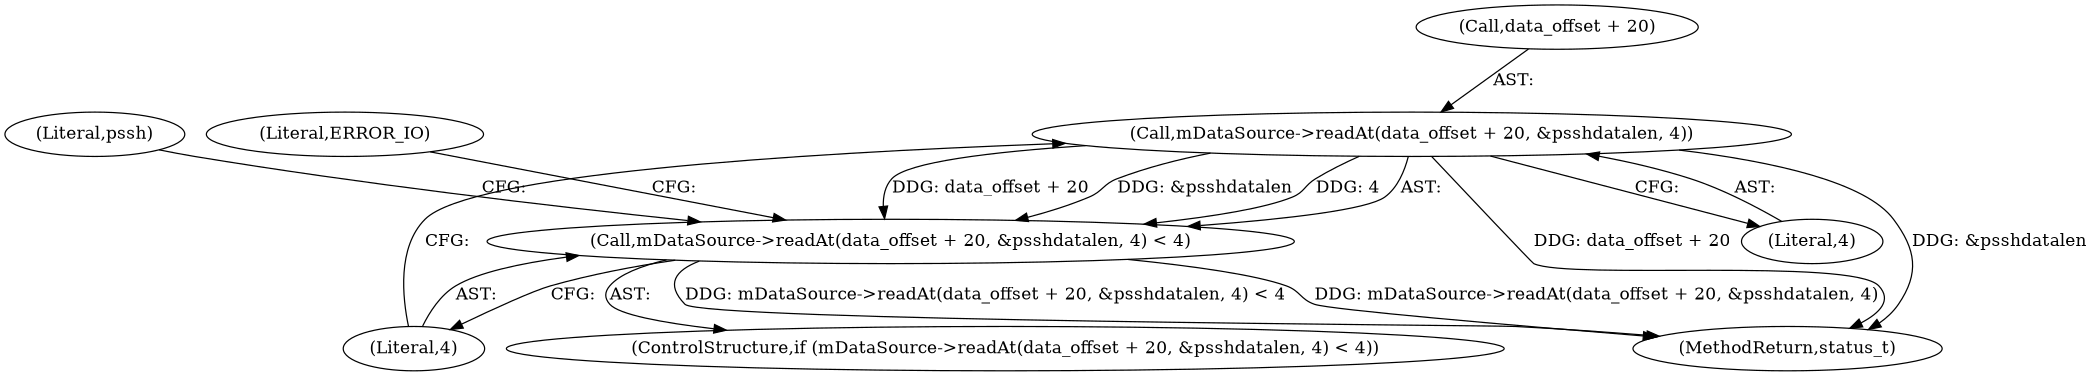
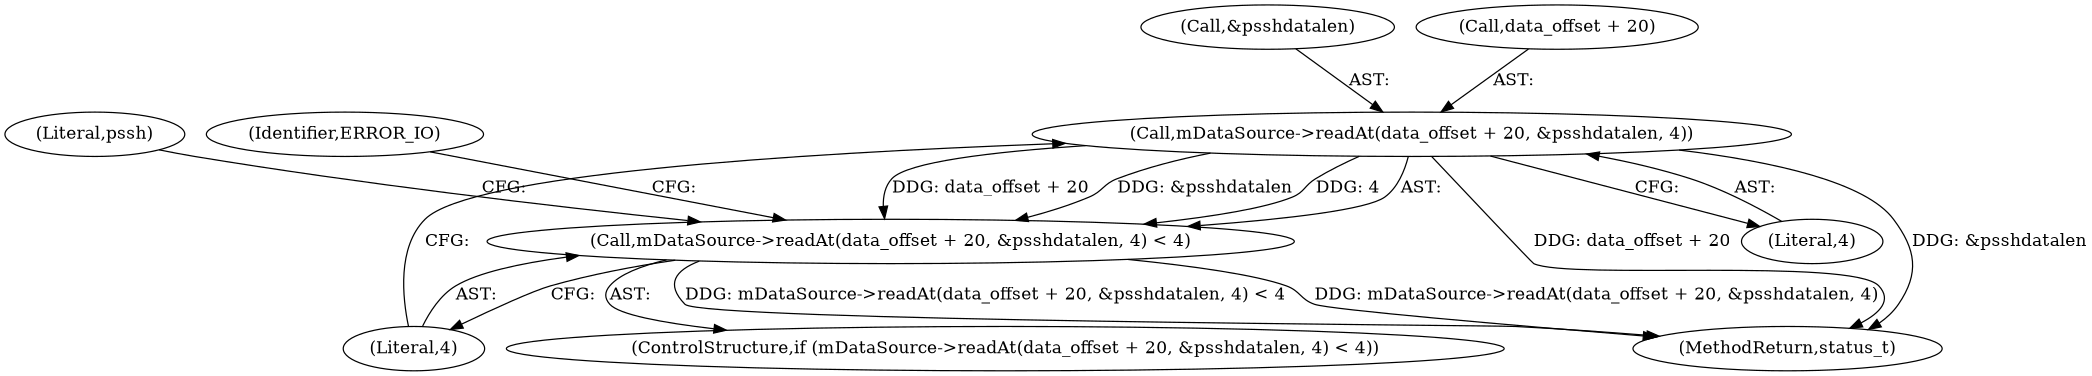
node "(Call,&psshdatalen)": added
node "(Literal,ERROR_IO)": label "(Literal,ERROR_IO)" -> "(Identifier,ERROR_IO)"
